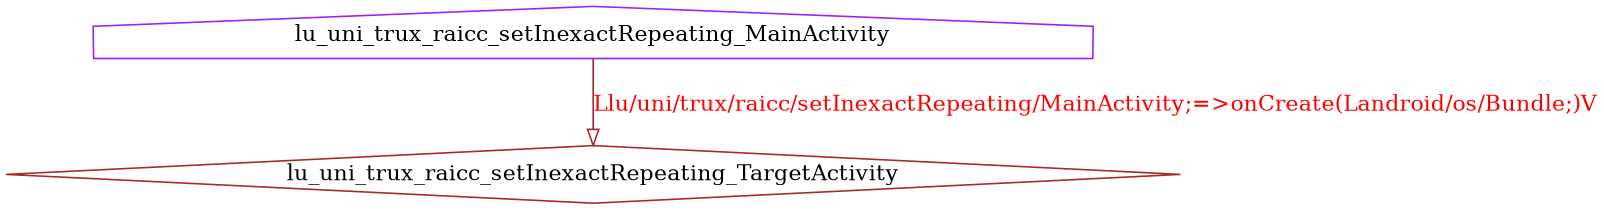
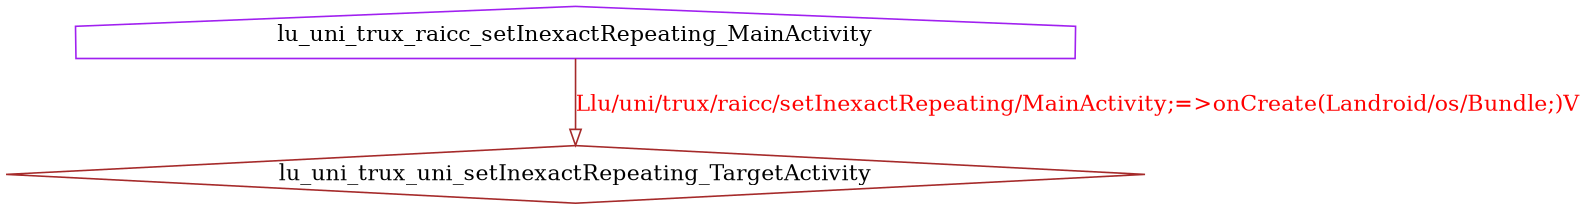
node "lu_uni_trux_raicc_setInexactRepeating_TargetActivity": label "lu_uni_trux_raicc_setInexactRepeating_TargetActivity" -> "lu_uni_trux_uni_setInexactRepeating_TargetActivity"
